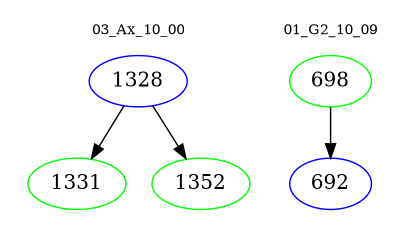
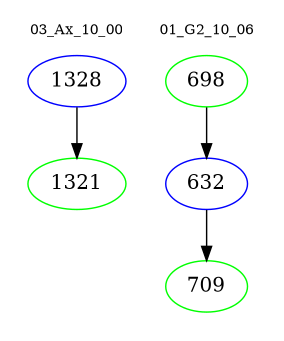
cluster "01_G2_10_09": label "01_G2_10_09" -> "01_G2_10_06"
node "1331": label "1331" -> "1321"
node "1352": removed
node "692": label "692" -> "632"
node "709": added
